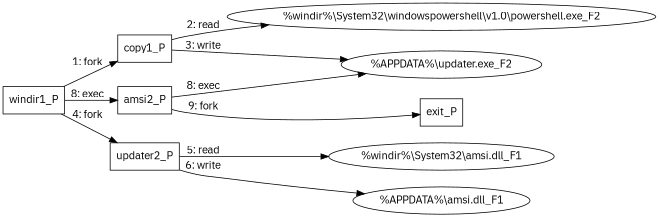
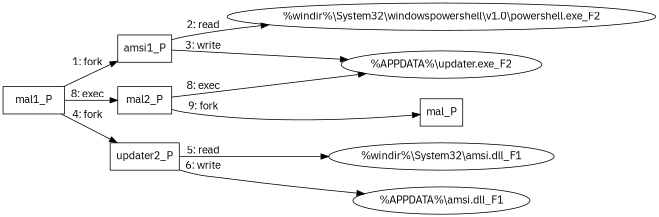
node "copy1_P": label "copy1_P" -> "amsi1_P"
node "windir1_P": label "windir1_P" -> "mal1_P"
node "amsi2_P": label "amsi2_P" -> "mal2_P"
node "exit_P": label "exit_P" -> "mal_P"
